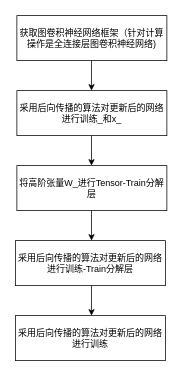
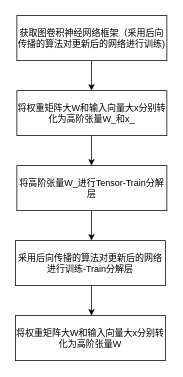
node "获取图卷积神经网络框架（针对计算操作是全连接层图卷积神经网络)": label "获取图卷积神经网络框架（针对计算操作是全连接层图卷积神经网络)" -> "获取图卷积神经网络框架（采用后向传播的算法对更新后的网络进行训练)"
node "采用后向传播的算法对更新后的网络进行训练_和x_": label "采用后向传播的算法对更新后的网络进行训练_和x_" -> "将权重矩阵大W和输入向量大x分别转化为高阶张量W_和x_"
node "采用后向传播的算法对更新后的网络进行训练": label "采用后向传播的算法对更新后的网络进行训练" -> "将权重矩阵大W和输入向量大x分别转化为高阶张量W"
